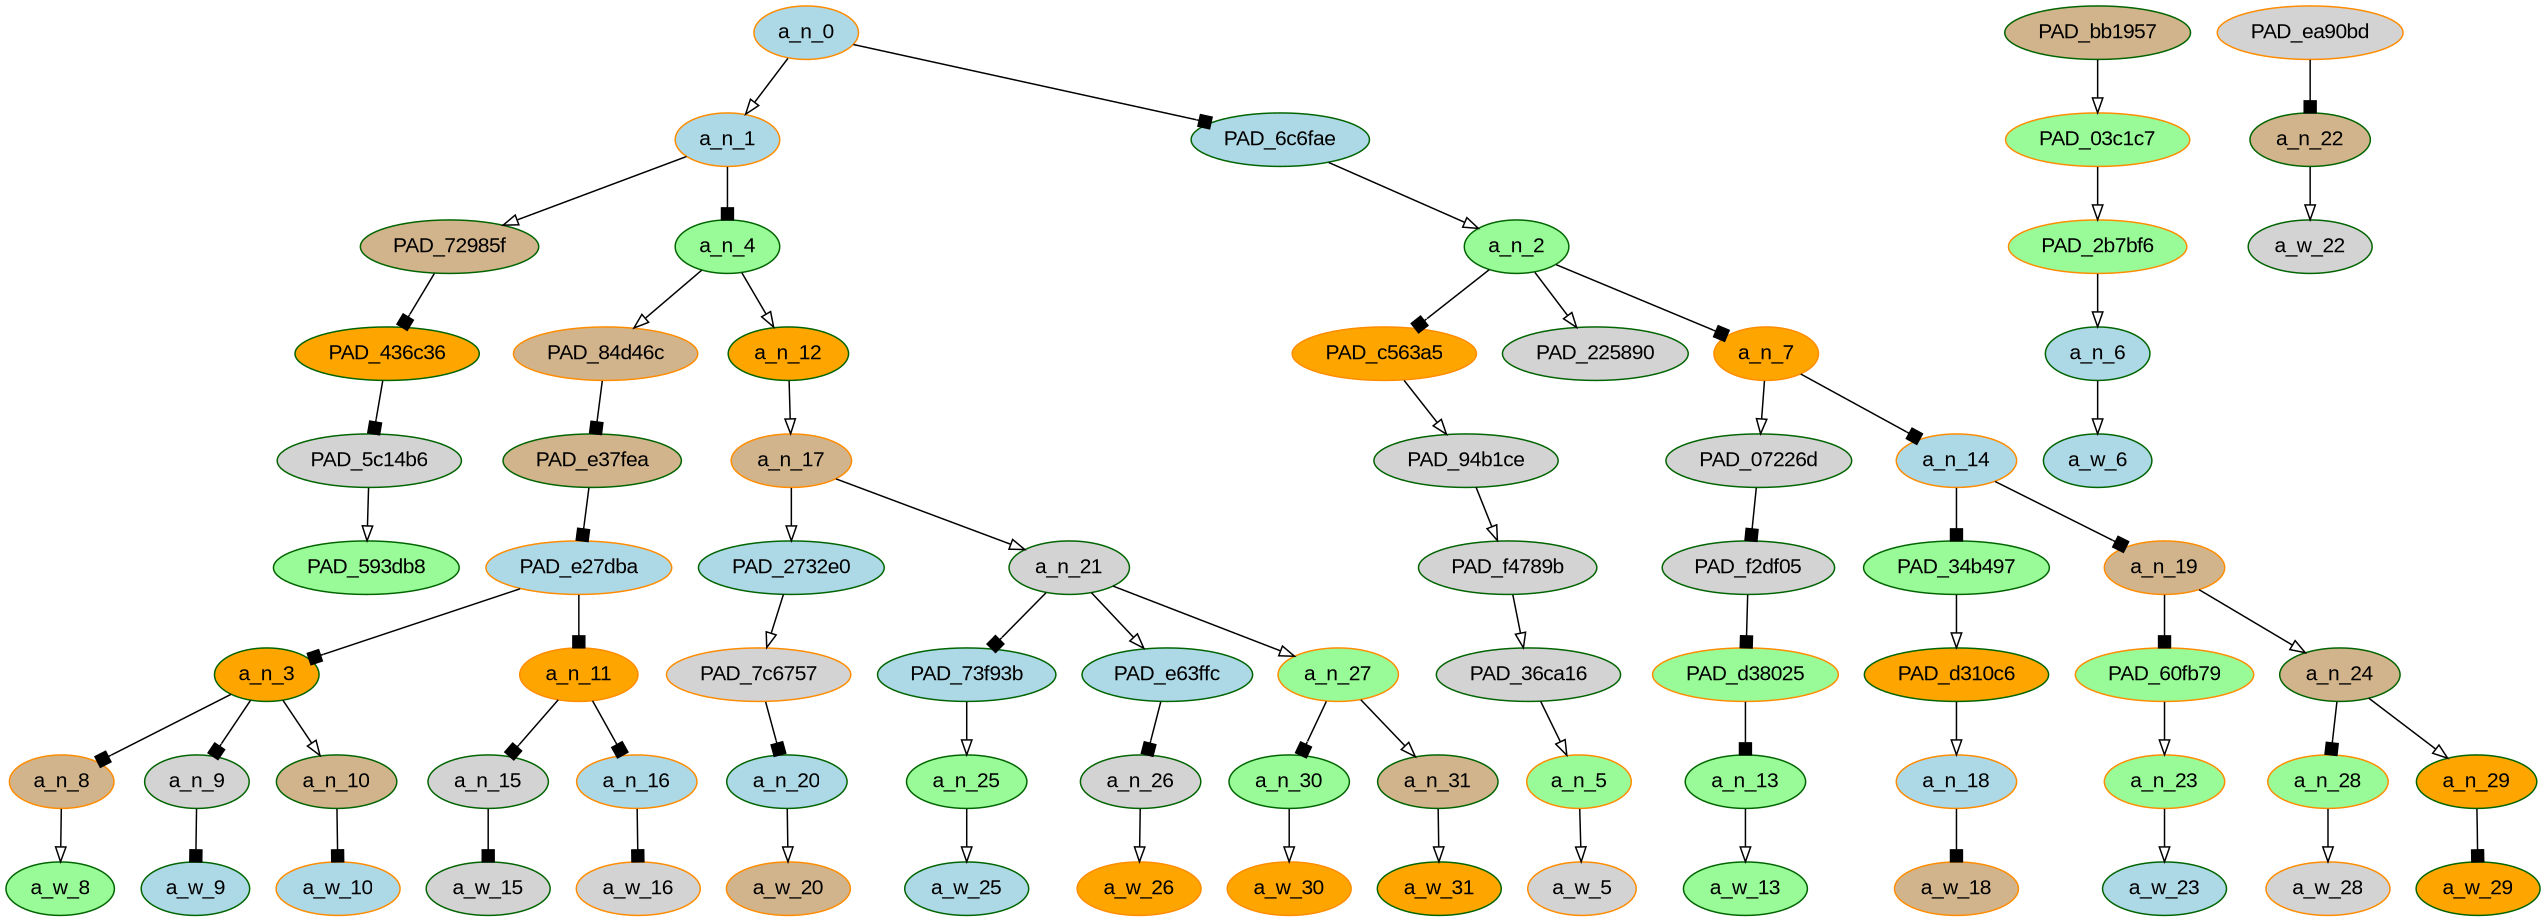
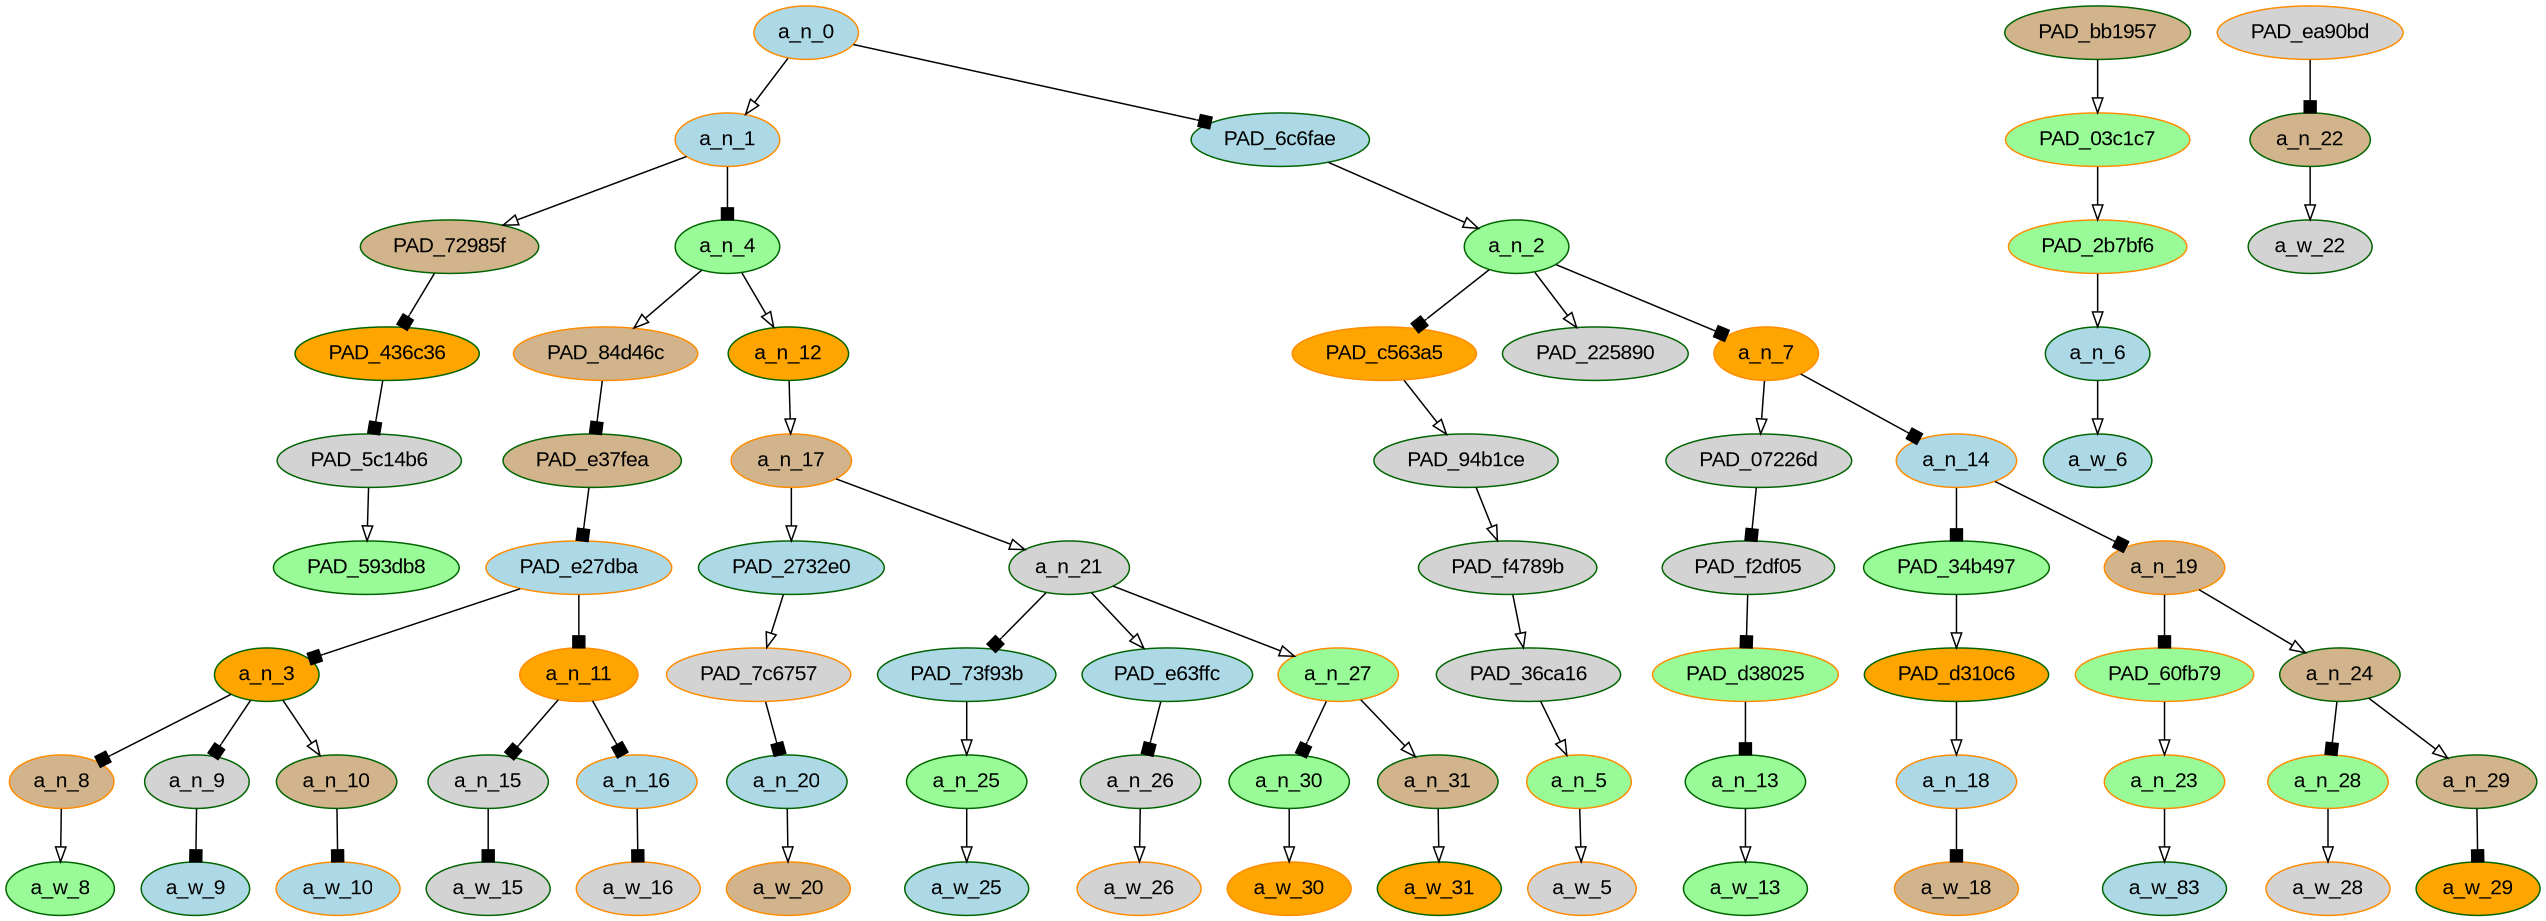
node "a_n_29": fillcolor orange -> tan
node "a_w_26": fillcolor orange -> lightgrey
node "a_w_23": label "a_w_23" -> "a_w_83"
